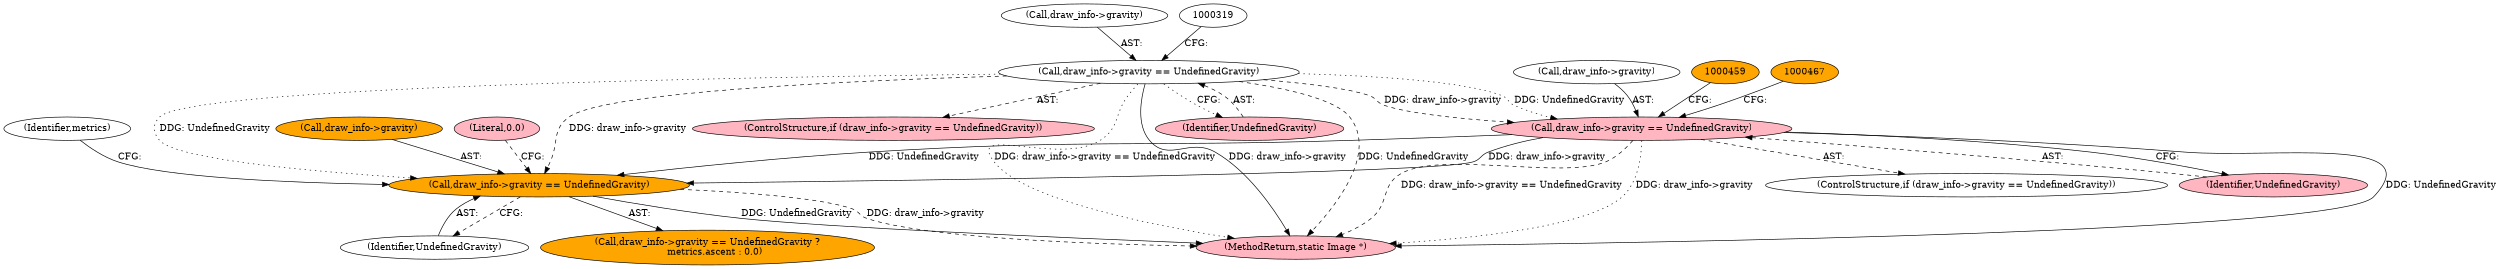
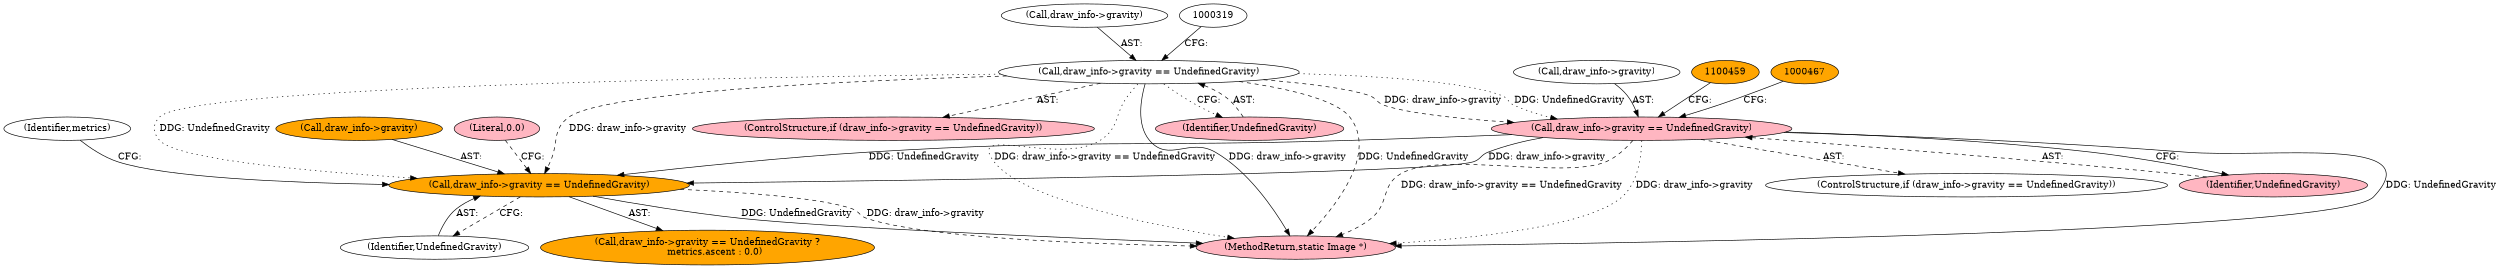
node "1000459": label "1000459" -> "1100459"
